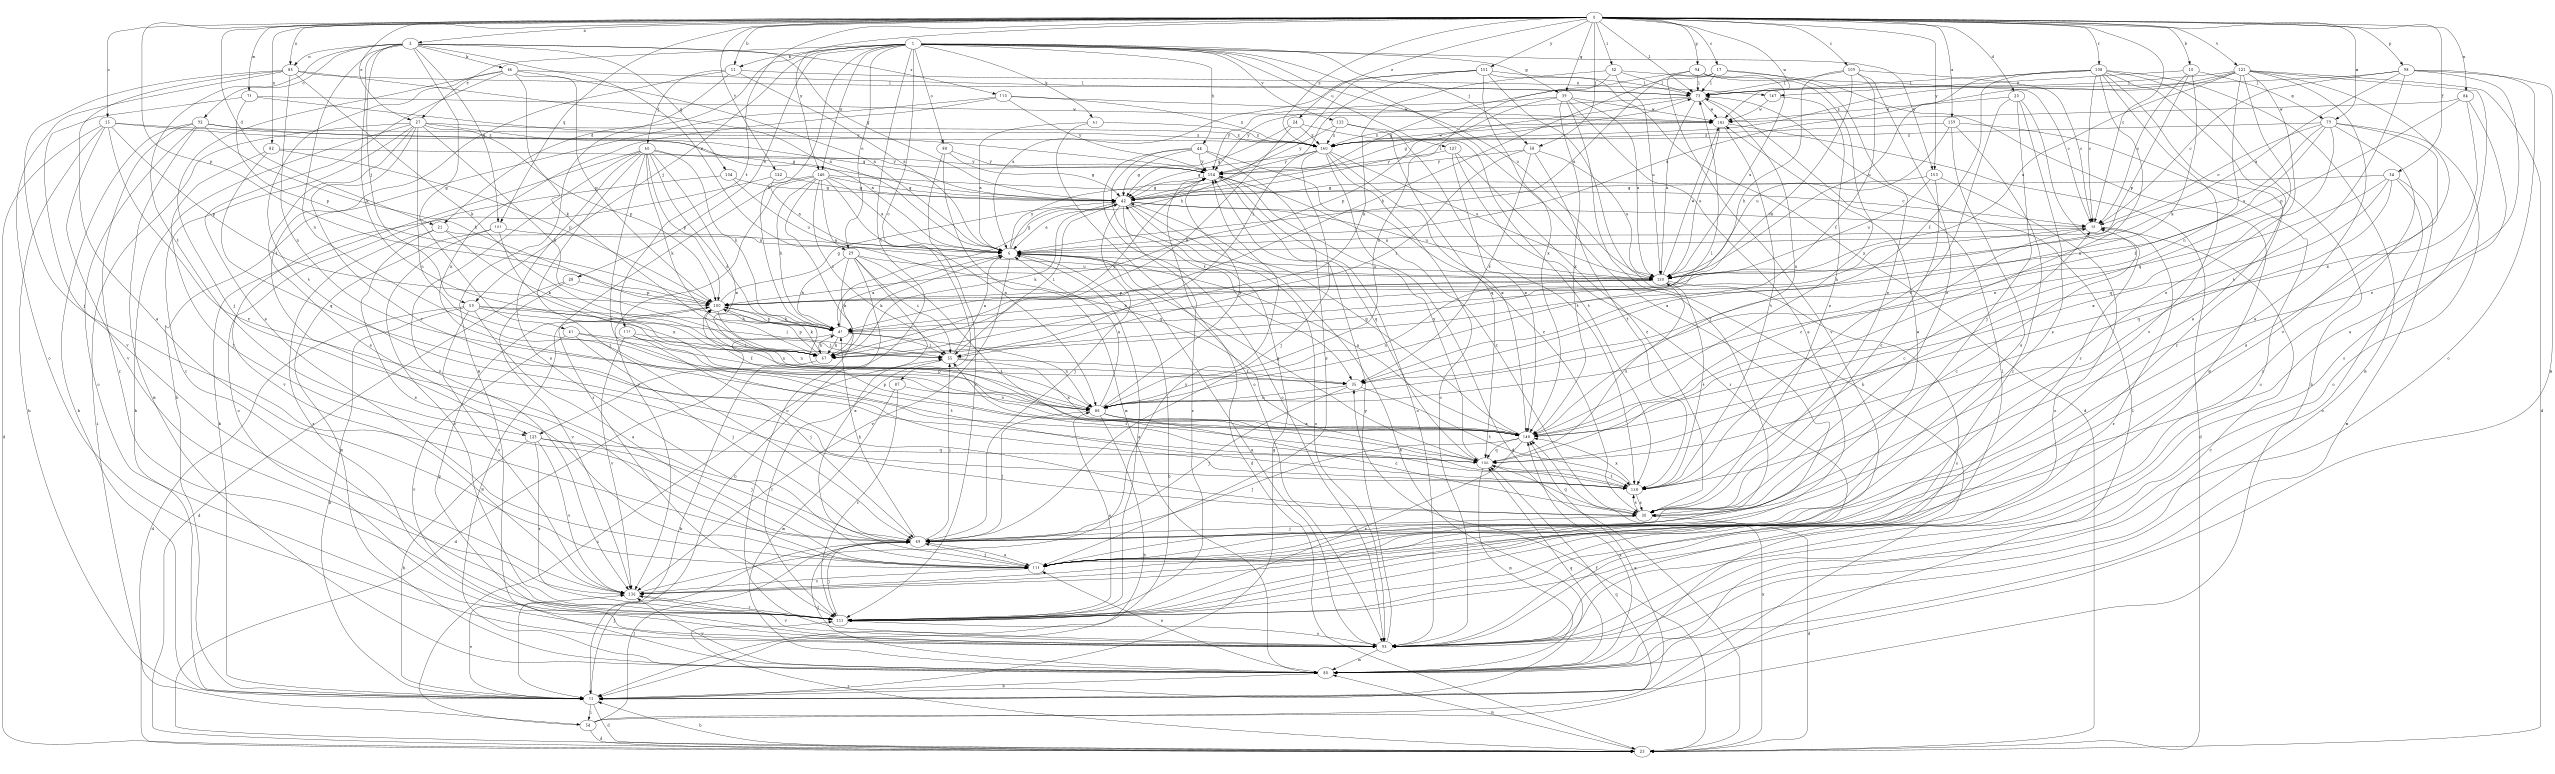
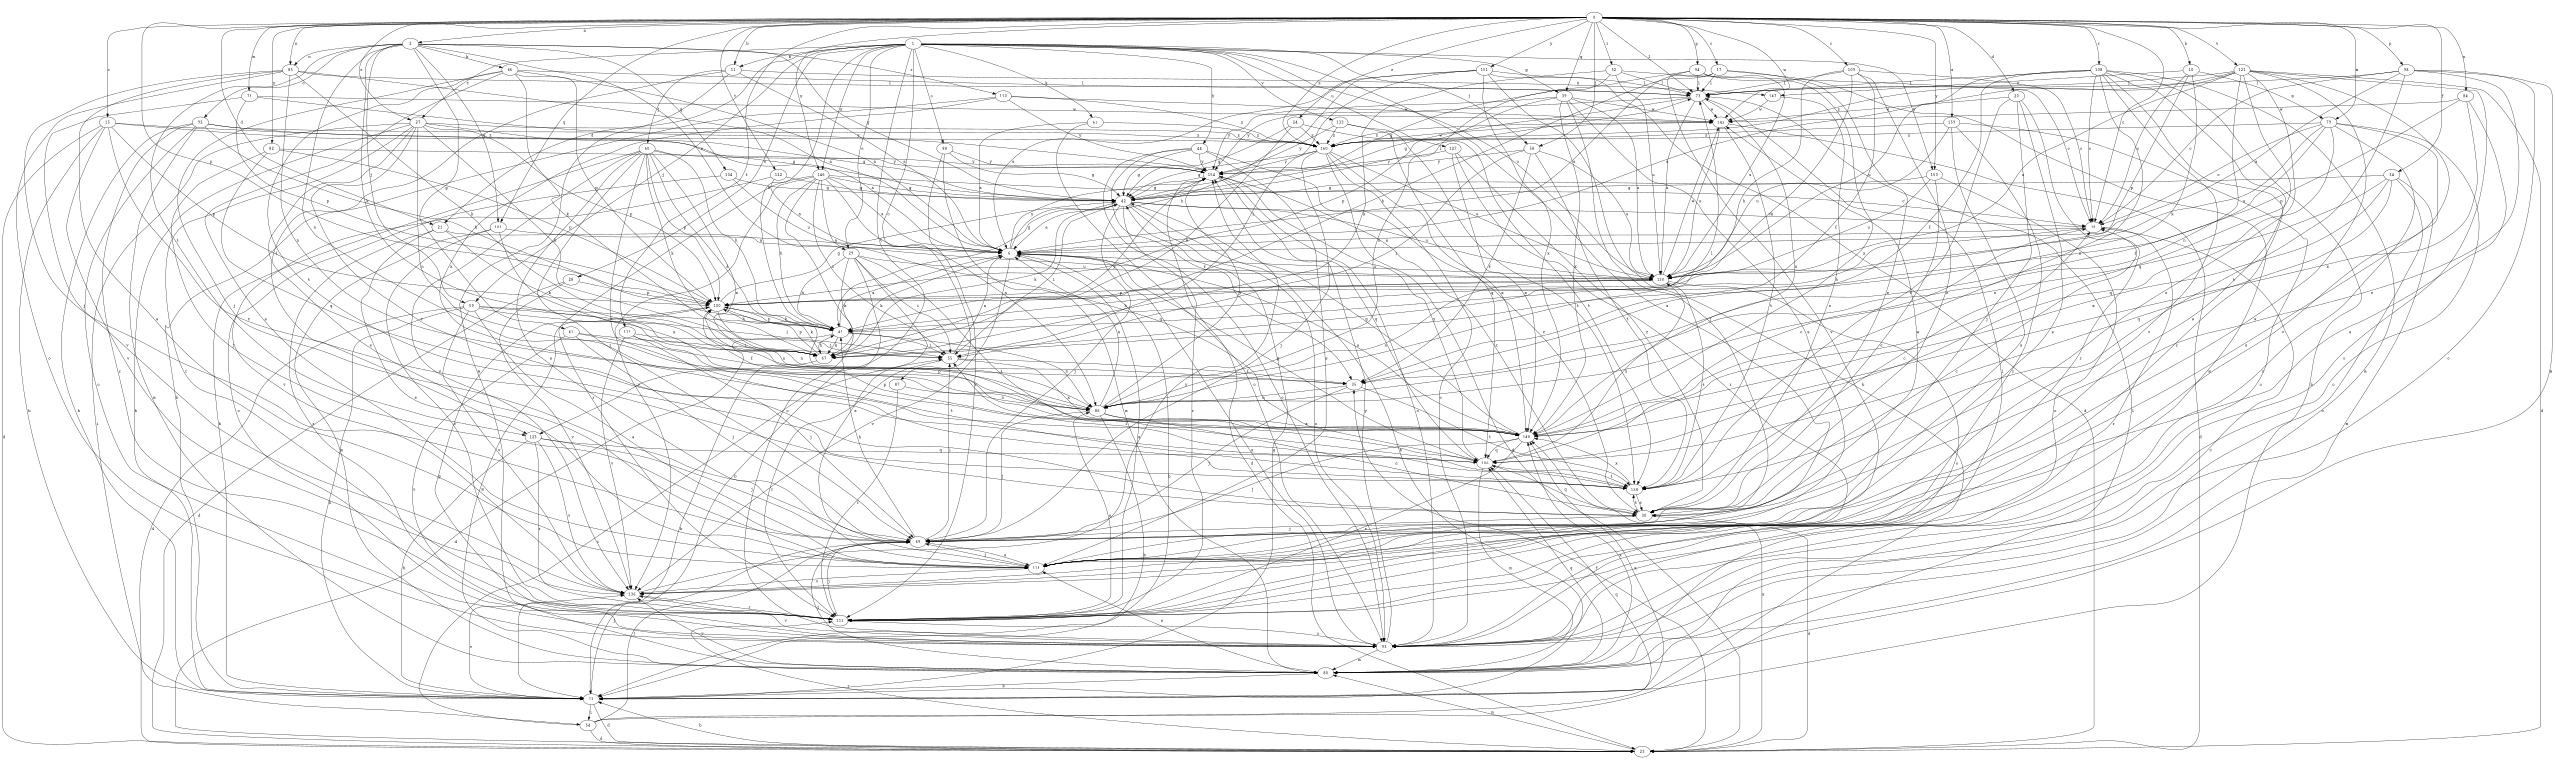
edge "87" -> "80": removed, label "m"
